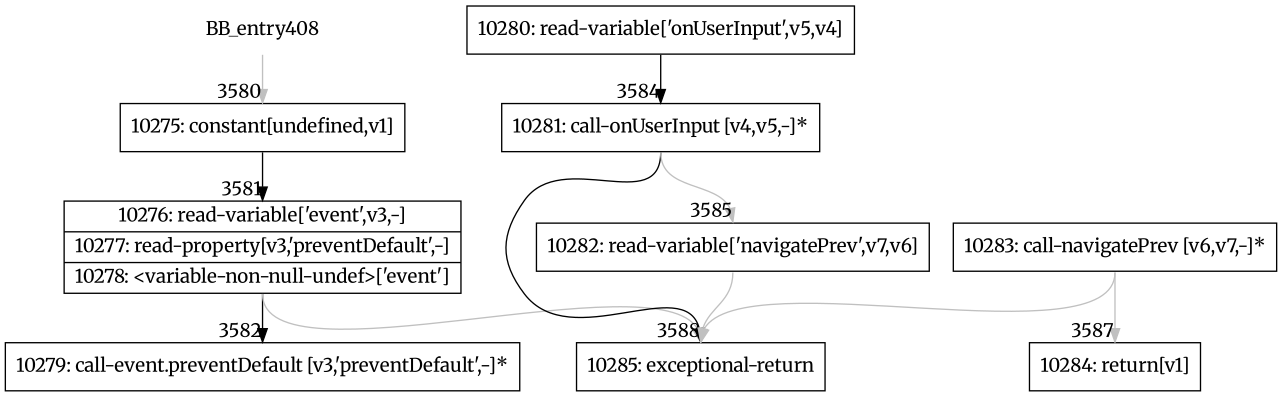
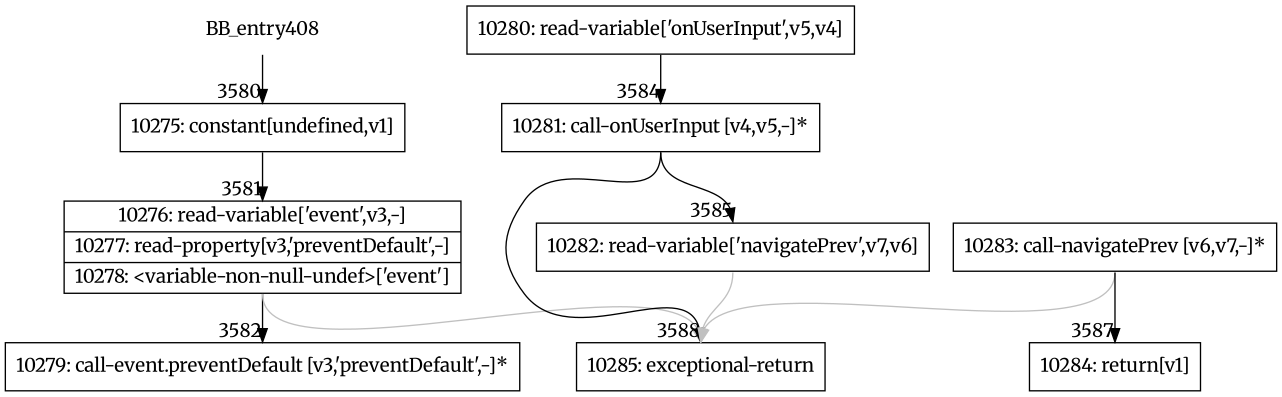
edge "BB_entry408" -> "10275: constant[undefined,v1]": color gray -> black
edge "10281: call-onUserInput [v4,v5,-]*" -> "10282: read-variable['navigatePrev',v7,v6]": color gray -> black
edge "10283: call-navigatePrev [v6,v7,-]*" -> "10284: return[v1]": color gray -> black
